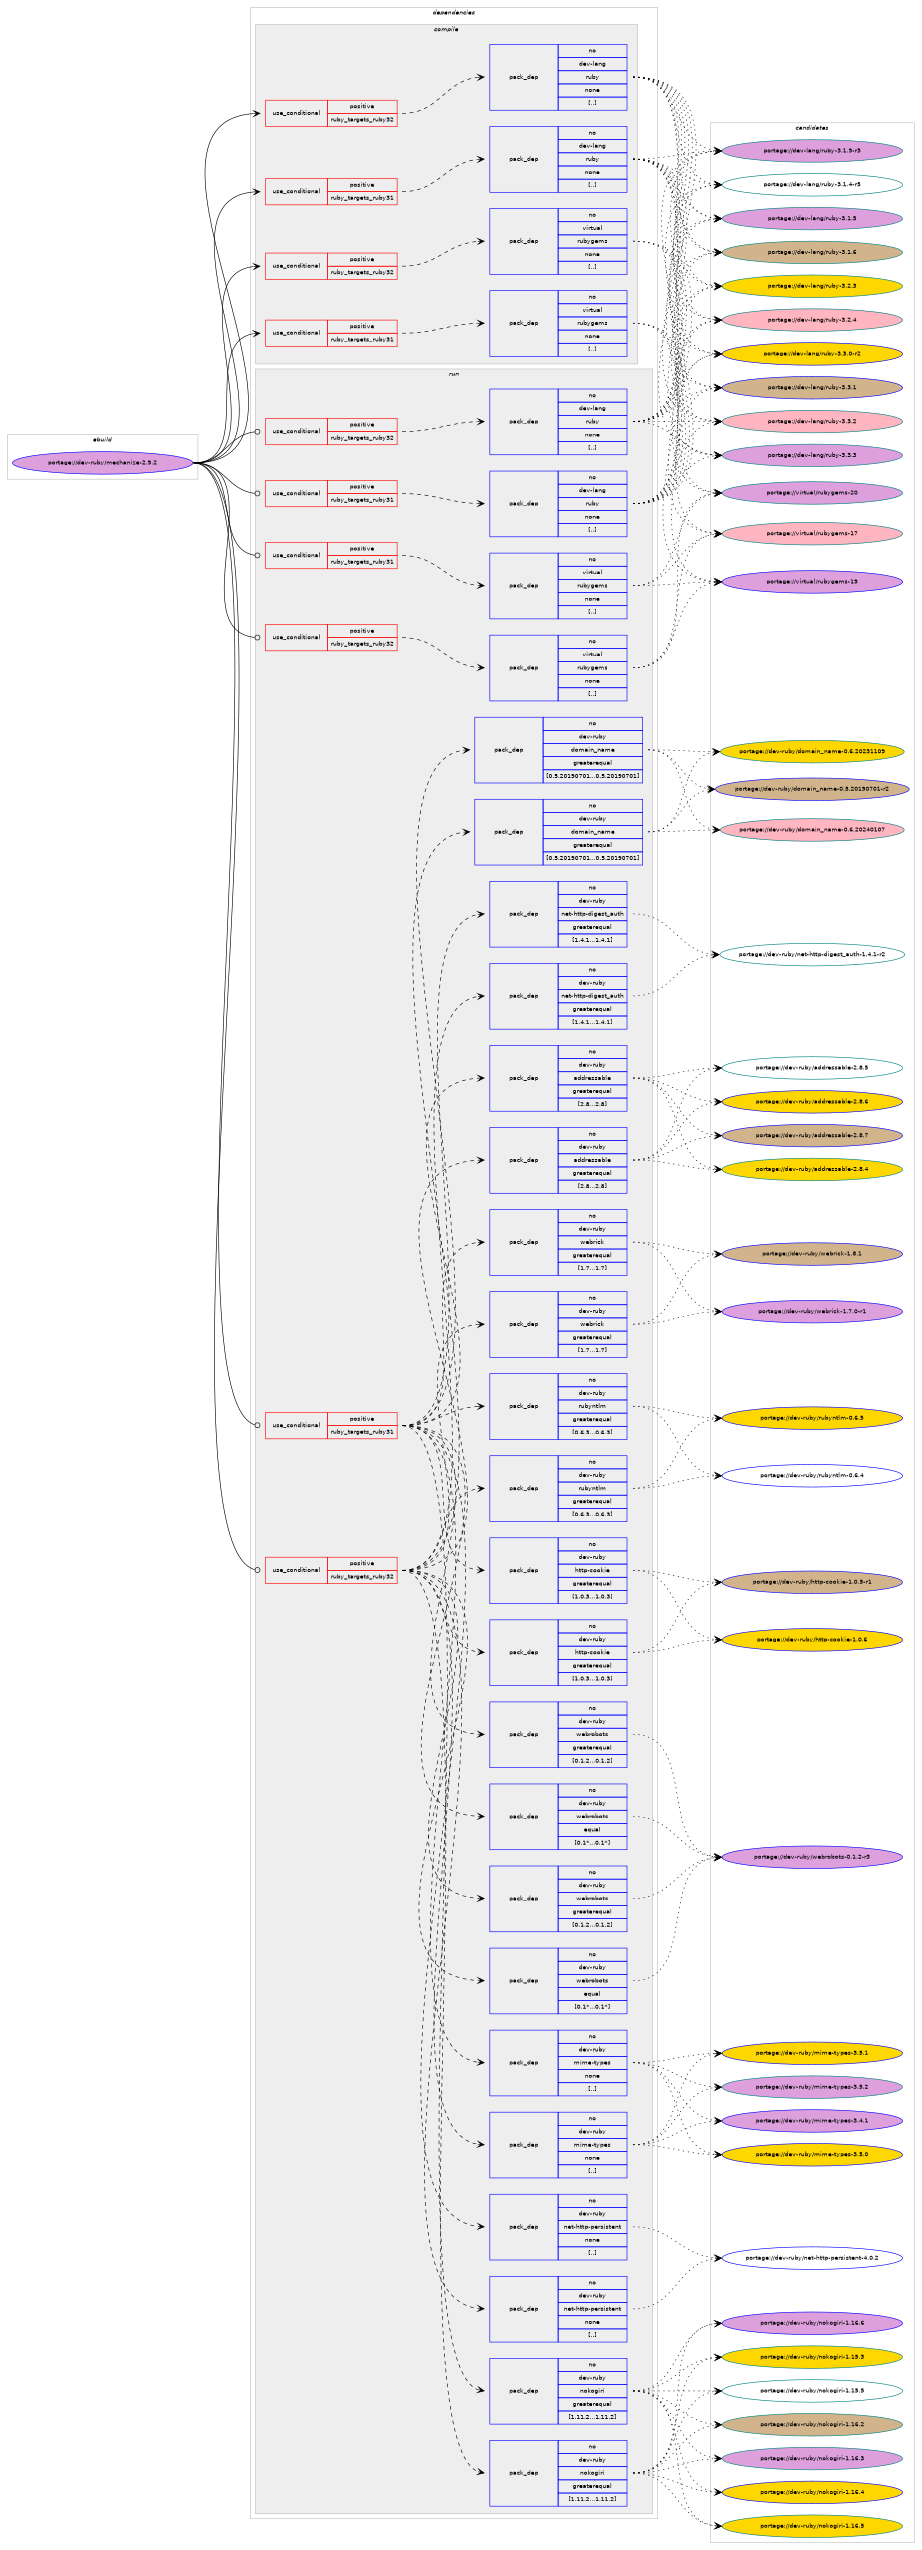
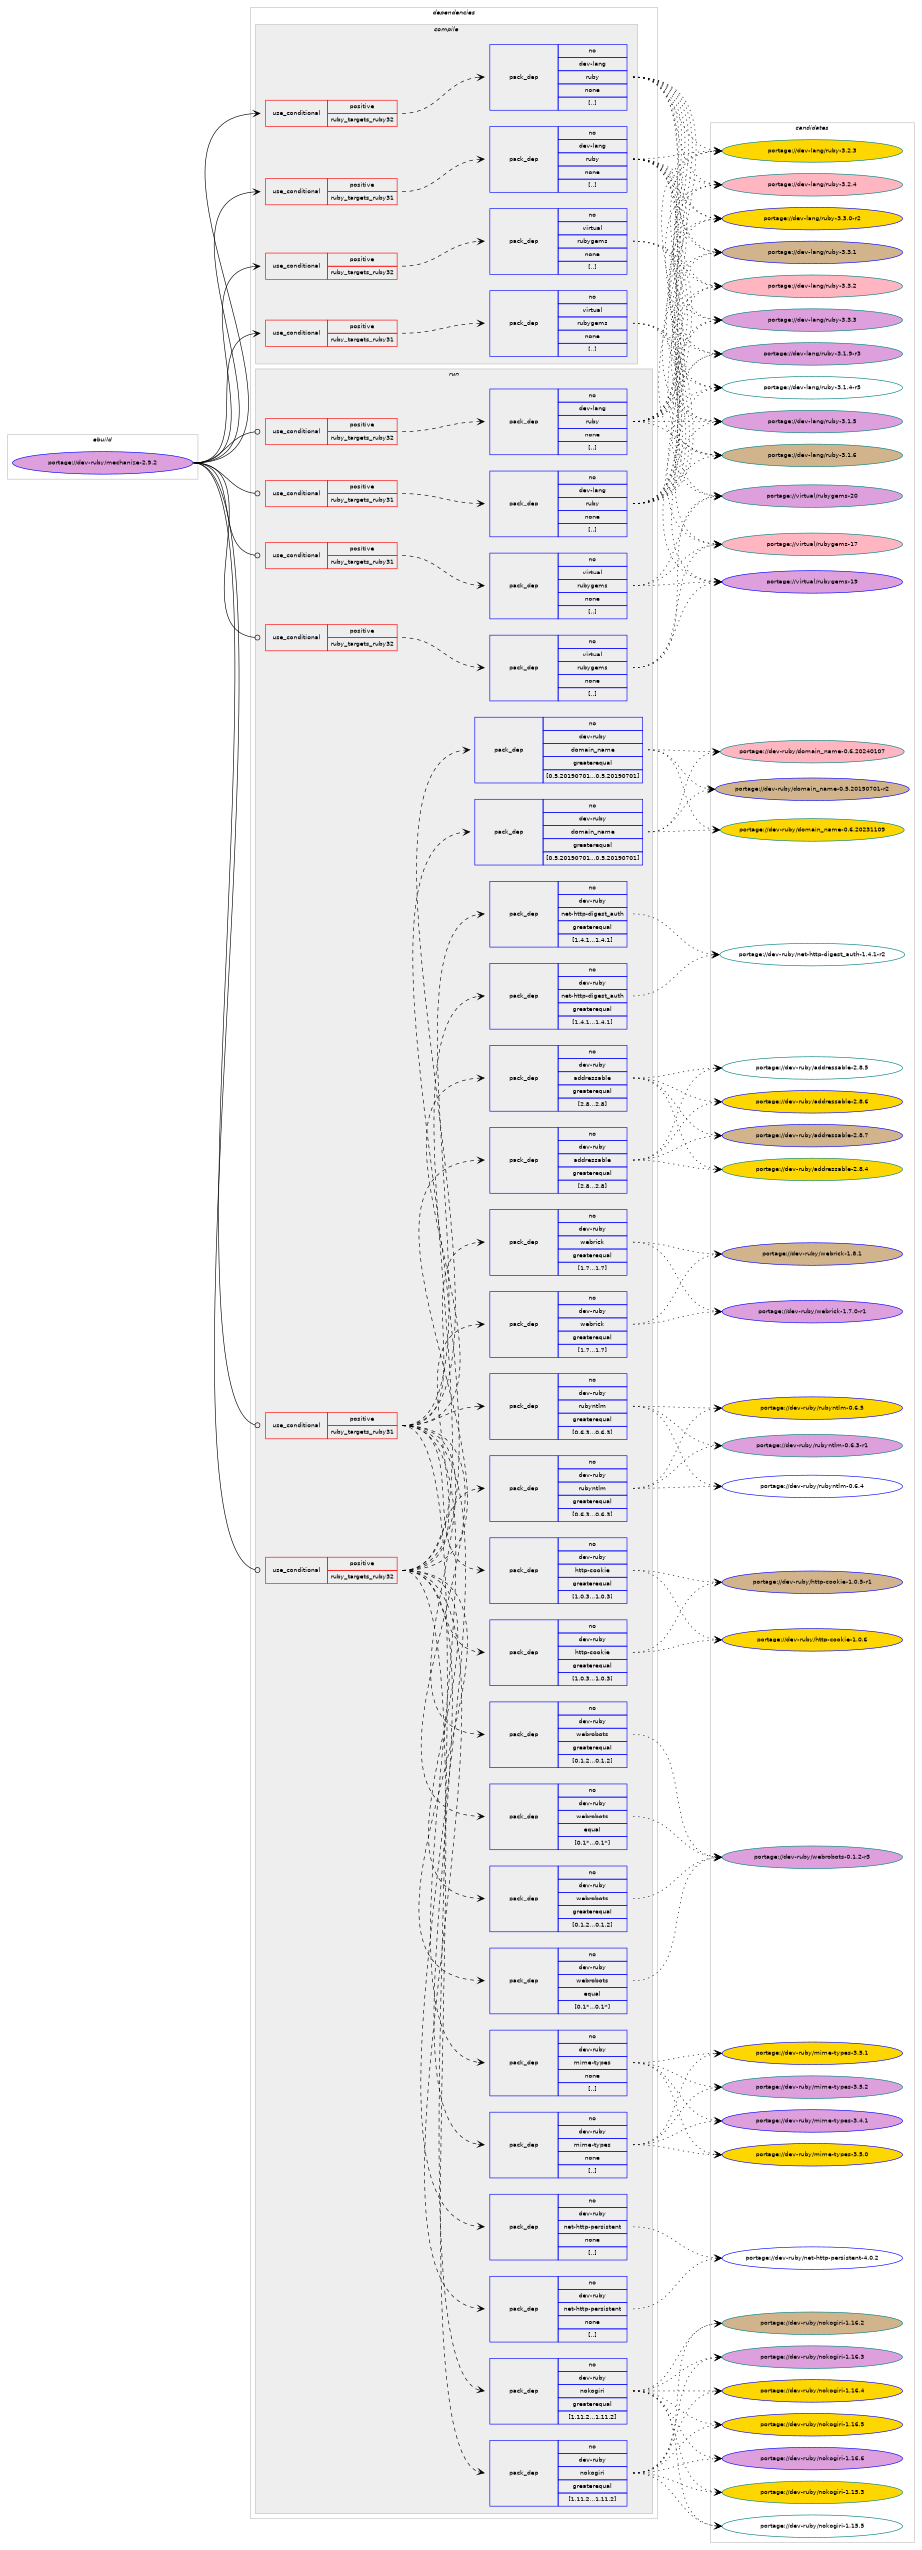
node "portage://dev-ruby/rubyntlm-0.6.3-r1": added
node "portage://dev-ruby/webrobots-0.1.2-r3": color blue -> teal
node "portage://dev-ruby/nokogiri-1.16.5": color teal -> blue
